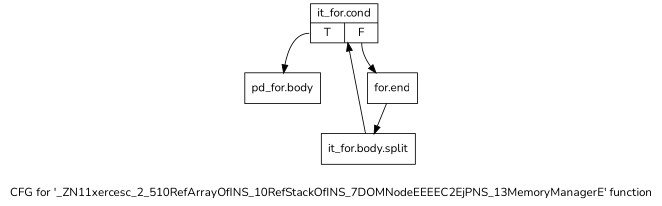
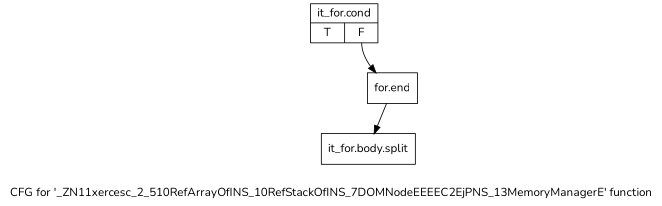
node "pd_for.body": removed
edge "it_for.body.split" -> "it_for.cond": removed
